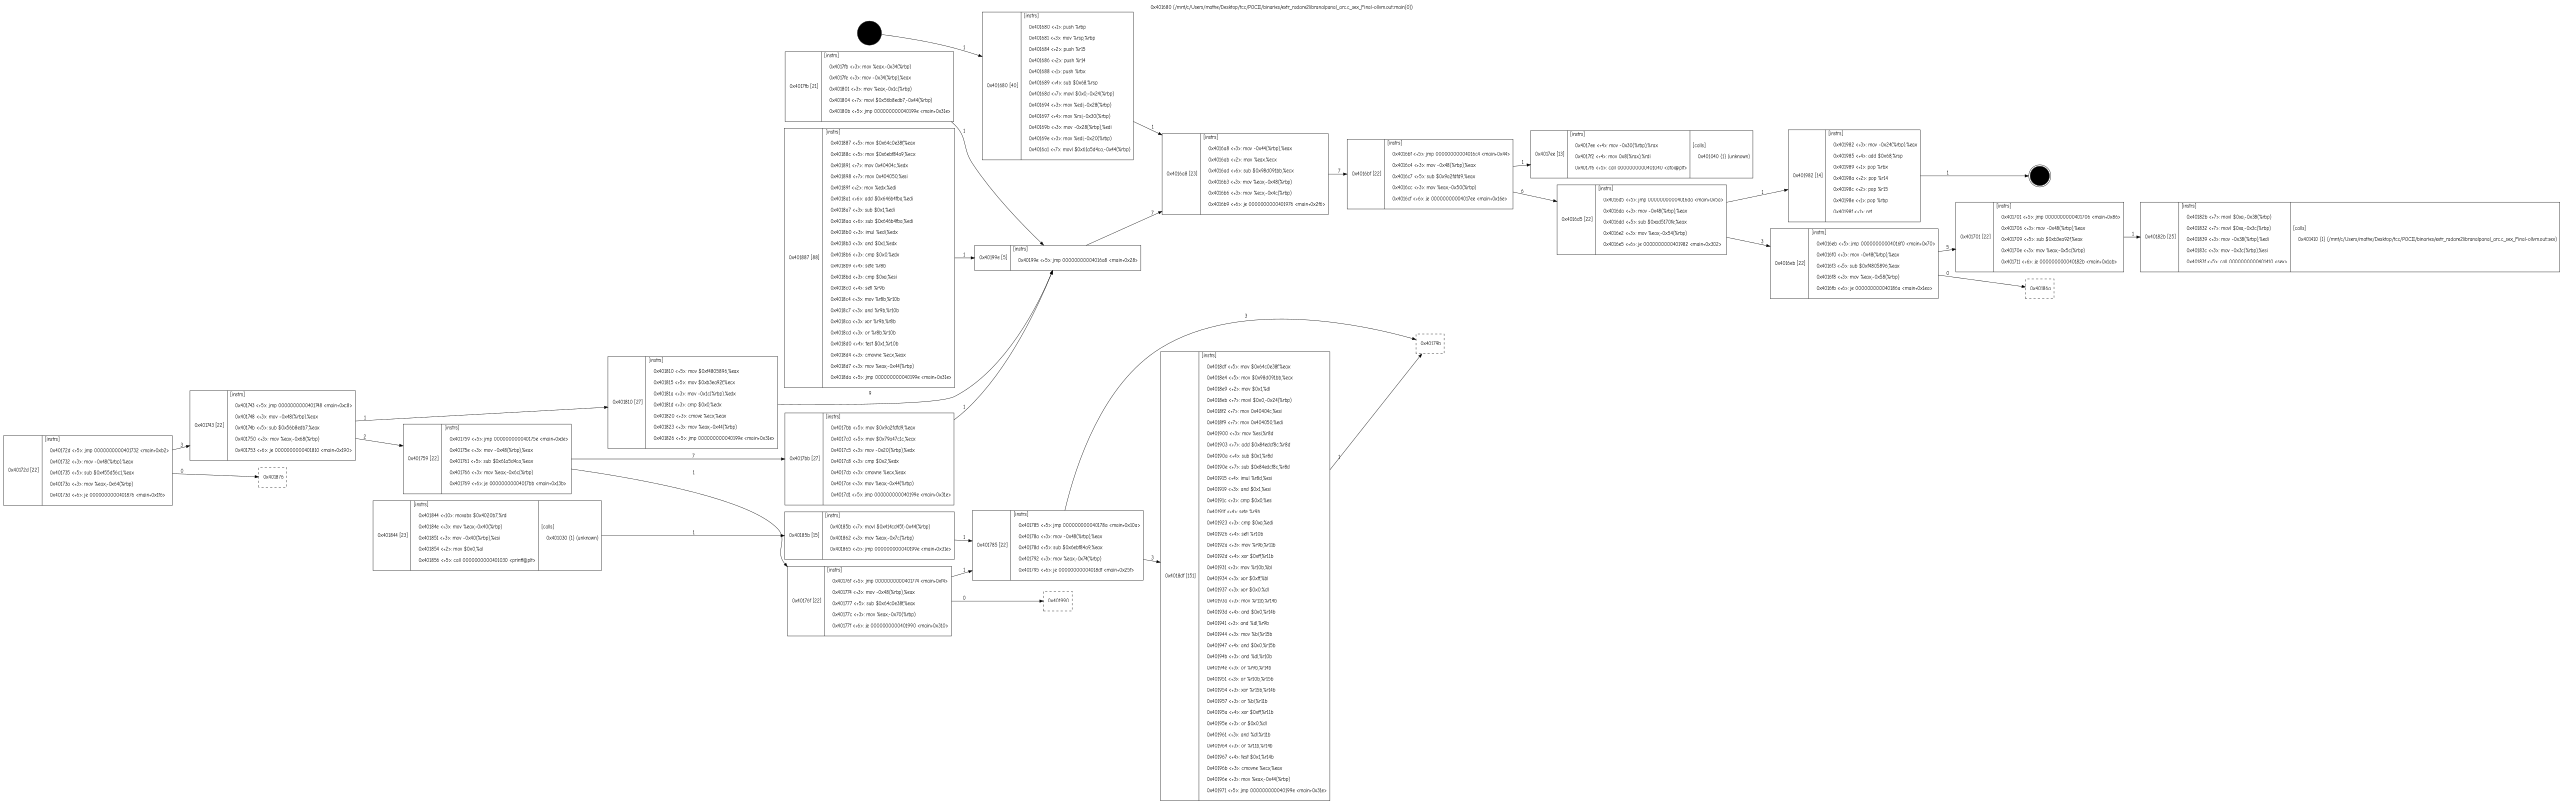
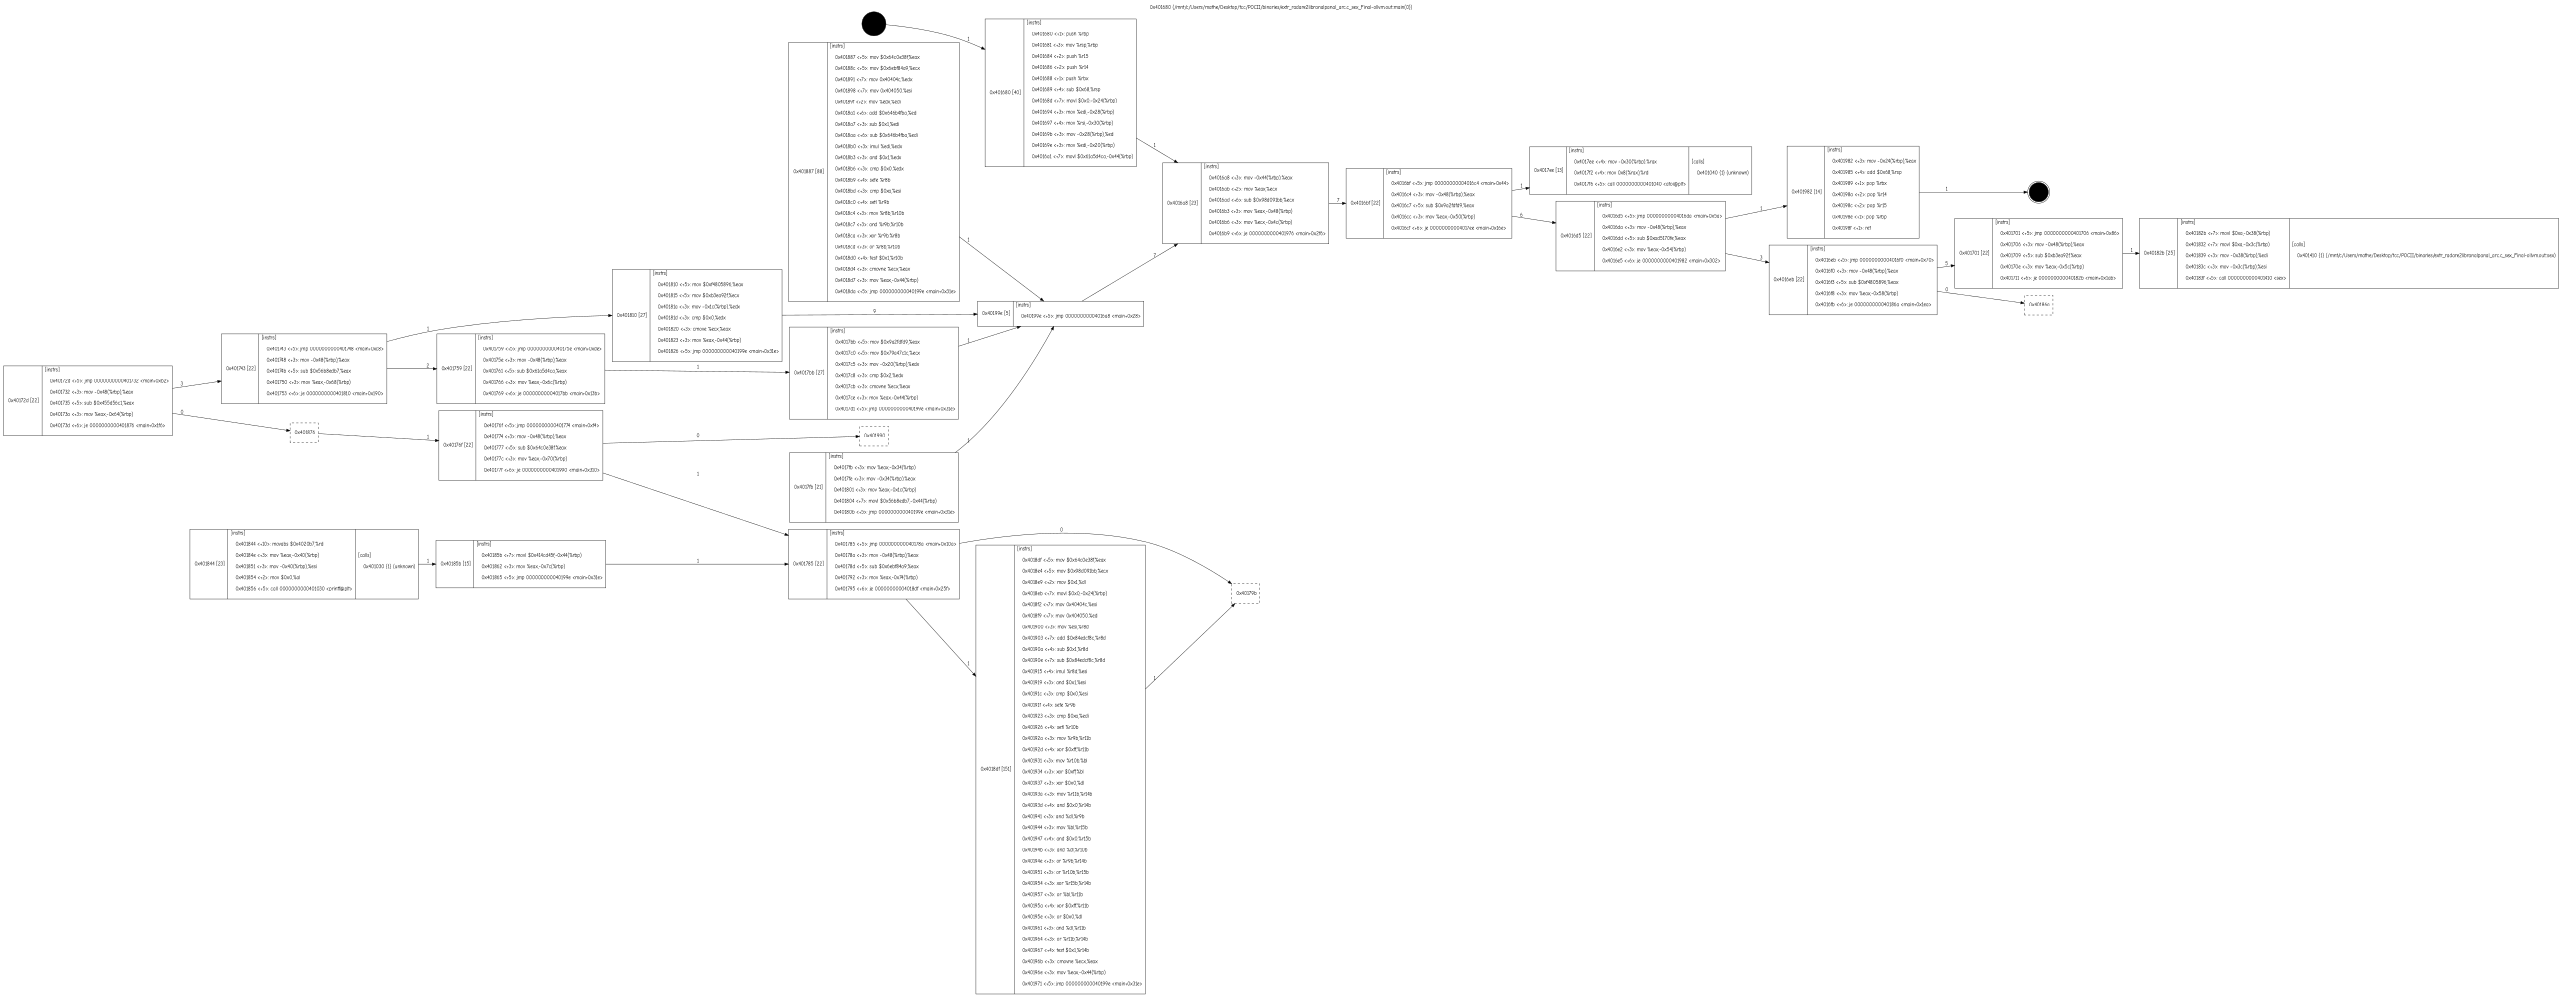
edge "0x401785 [22]" -> "0x40179b": label " 3" -> " 0"
edge "0x401759 [22]" -> "0x4017bb [27]": label " 7" -> " 1"
edge "0x401759 [22]" -> "0x40176f [22]": now "0x401876" -> "0x40176f [22]"
edge "0x401785 [22]" -> "0x4018df [151]": label " 3" -> " 1"
